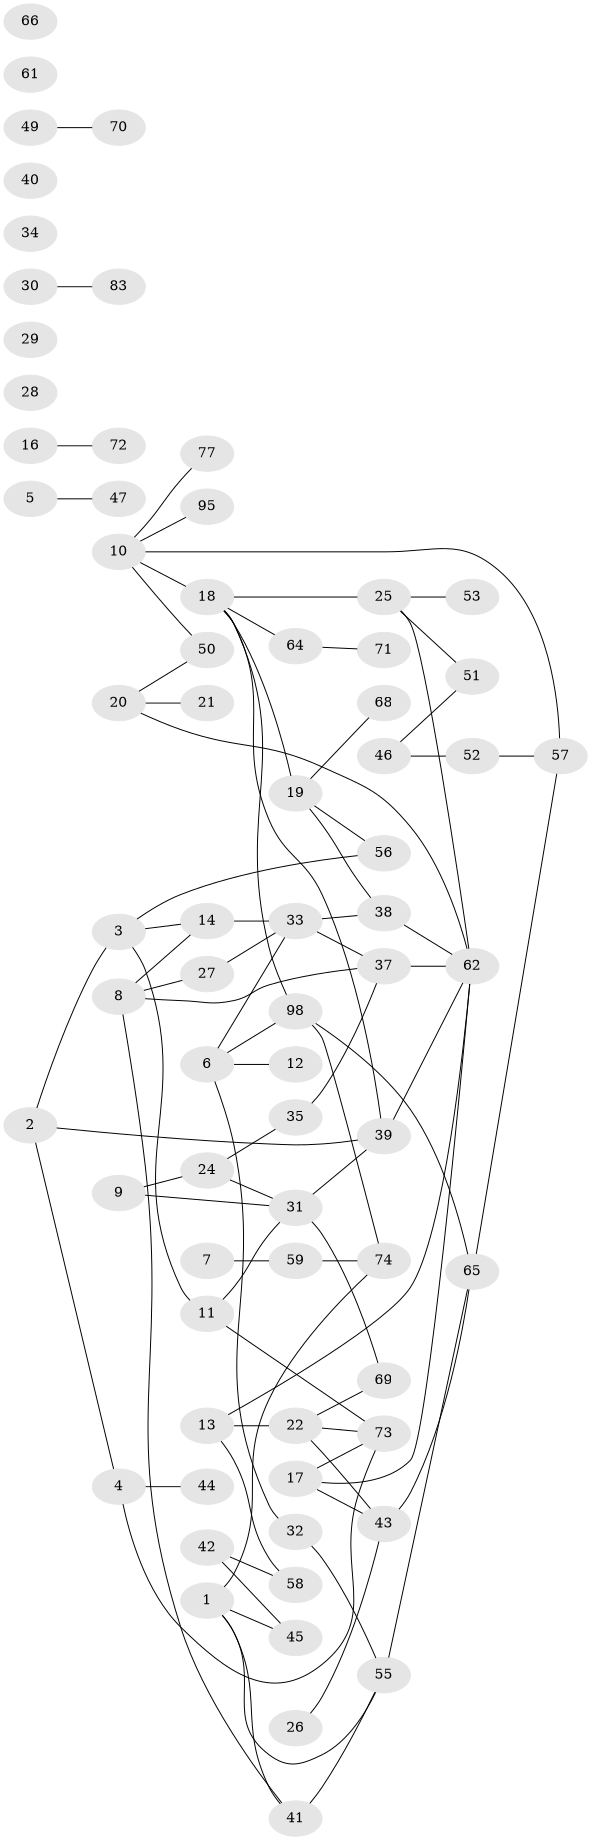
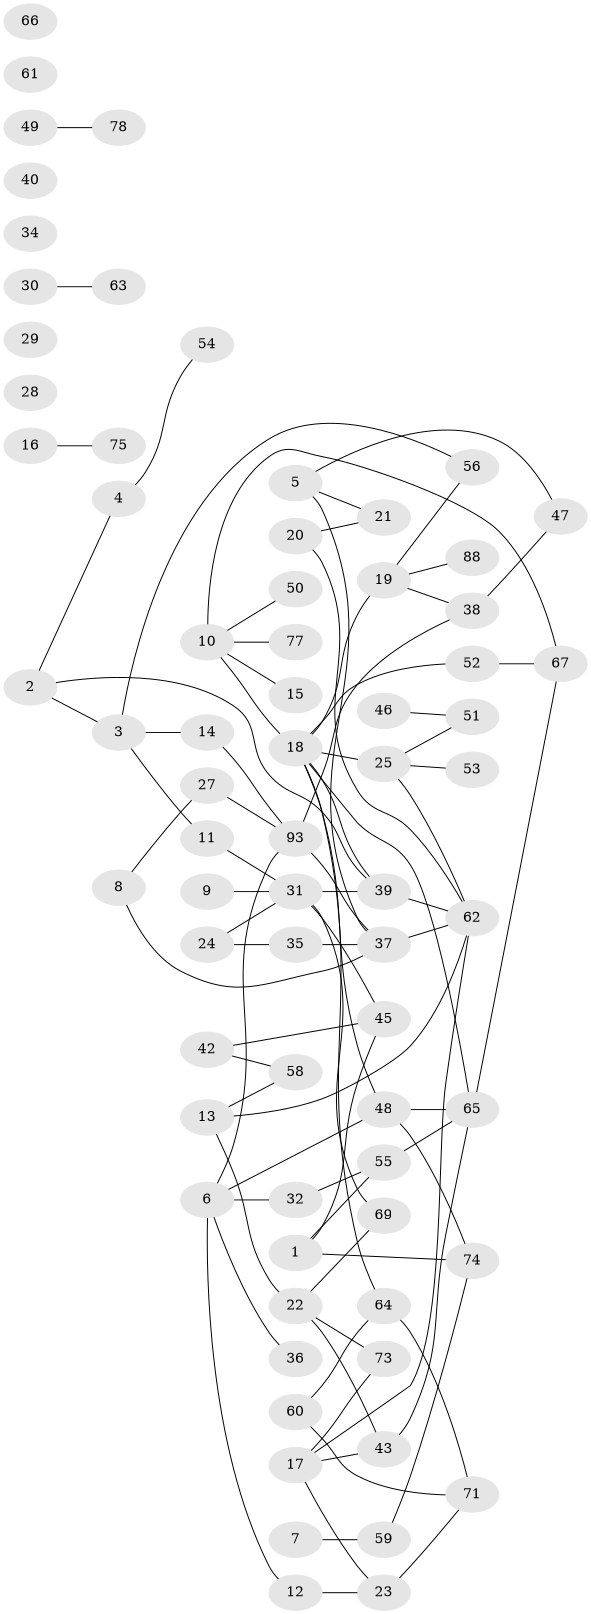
node "70": label "70" -> "78"
node "83": label "83" -> "63"
node "72": label "72" -> "75"
edge "5" -- "21": added
node "95": label "95" -> "15"
edge "50" -- "20": removed
edge "5" -- "37": added
node "68": label "68" -> "88"
edge "46" -- "52": now "18" -- "52"
node "57": label "57" -> "67"
edge "18" -- "65": added
node "33": label "33" -> "93"
edge "38" -- "62": now "38" -- "47"
edge "14" -- "8": removed
edge "31" -- "45": added
node "98": label "98" -> "48"
edge "24" -- "9": removed
node "36": added
edge "11" -- "73": removed
node "60": added
node "44": label "44" -> "54"
node "23": added
edge "73" -- "4": removed
node "26": removed
node "41": removed
